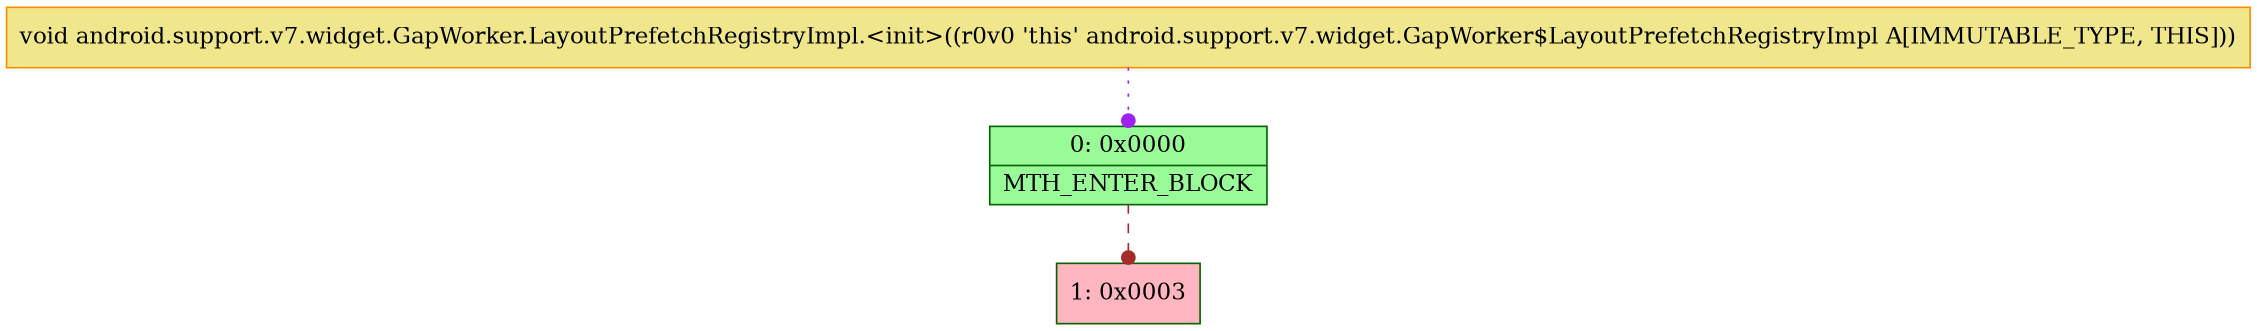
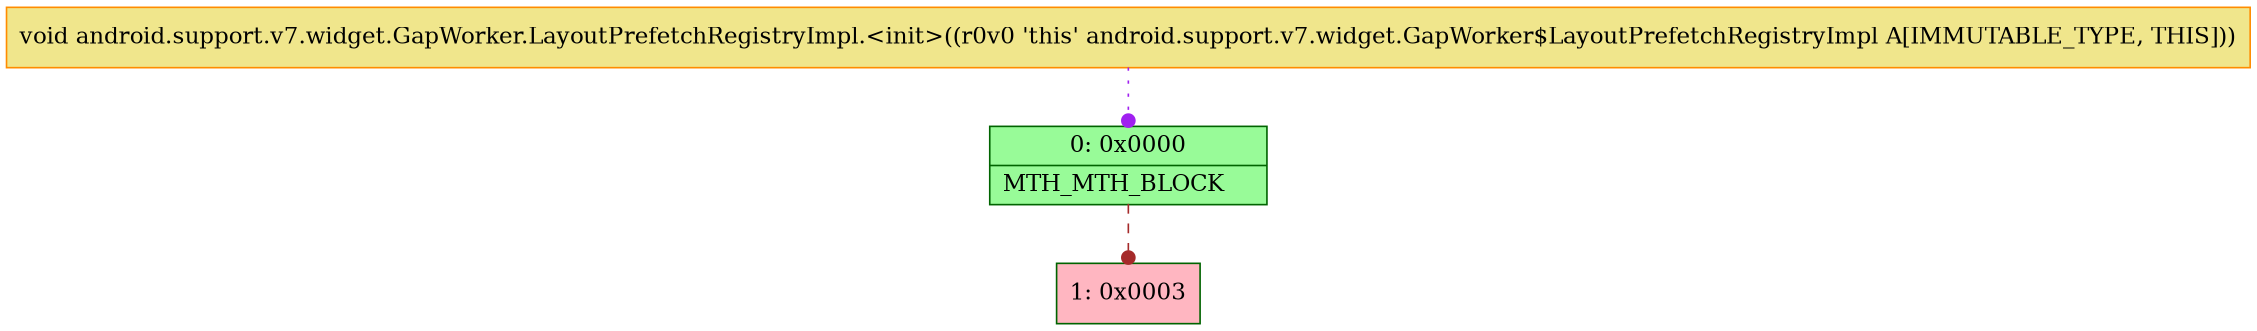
node "0: 0x0000": text "MTH_ENTER_BLOCK" -> "MTH_MTH_BLOCK"
